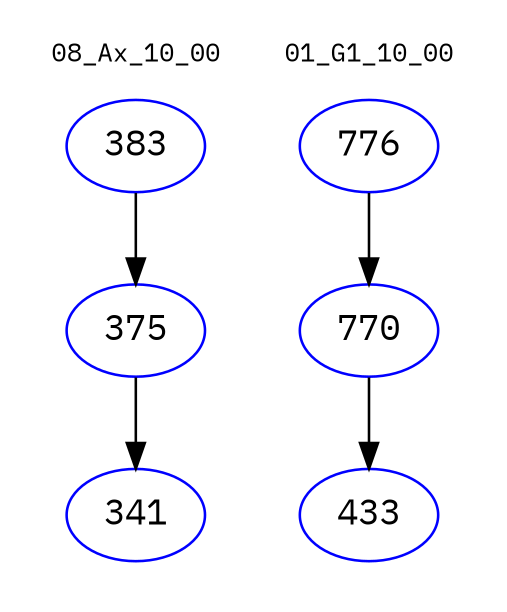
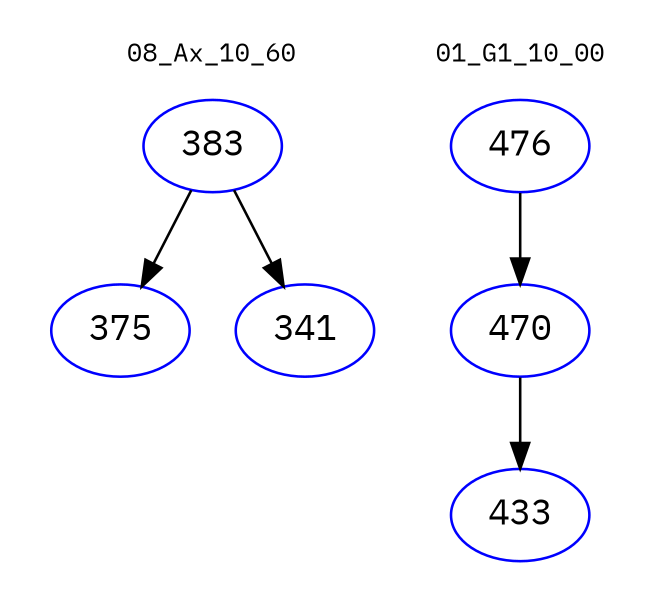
cluster "08_Ax_10_00": label "08_Ax_10_00" -> "08_Ax_10_60"
node "776": label "776" -> "476"
node "770": label "770" -> "470"
edge "375" -> "341": now "383" -> "341"
